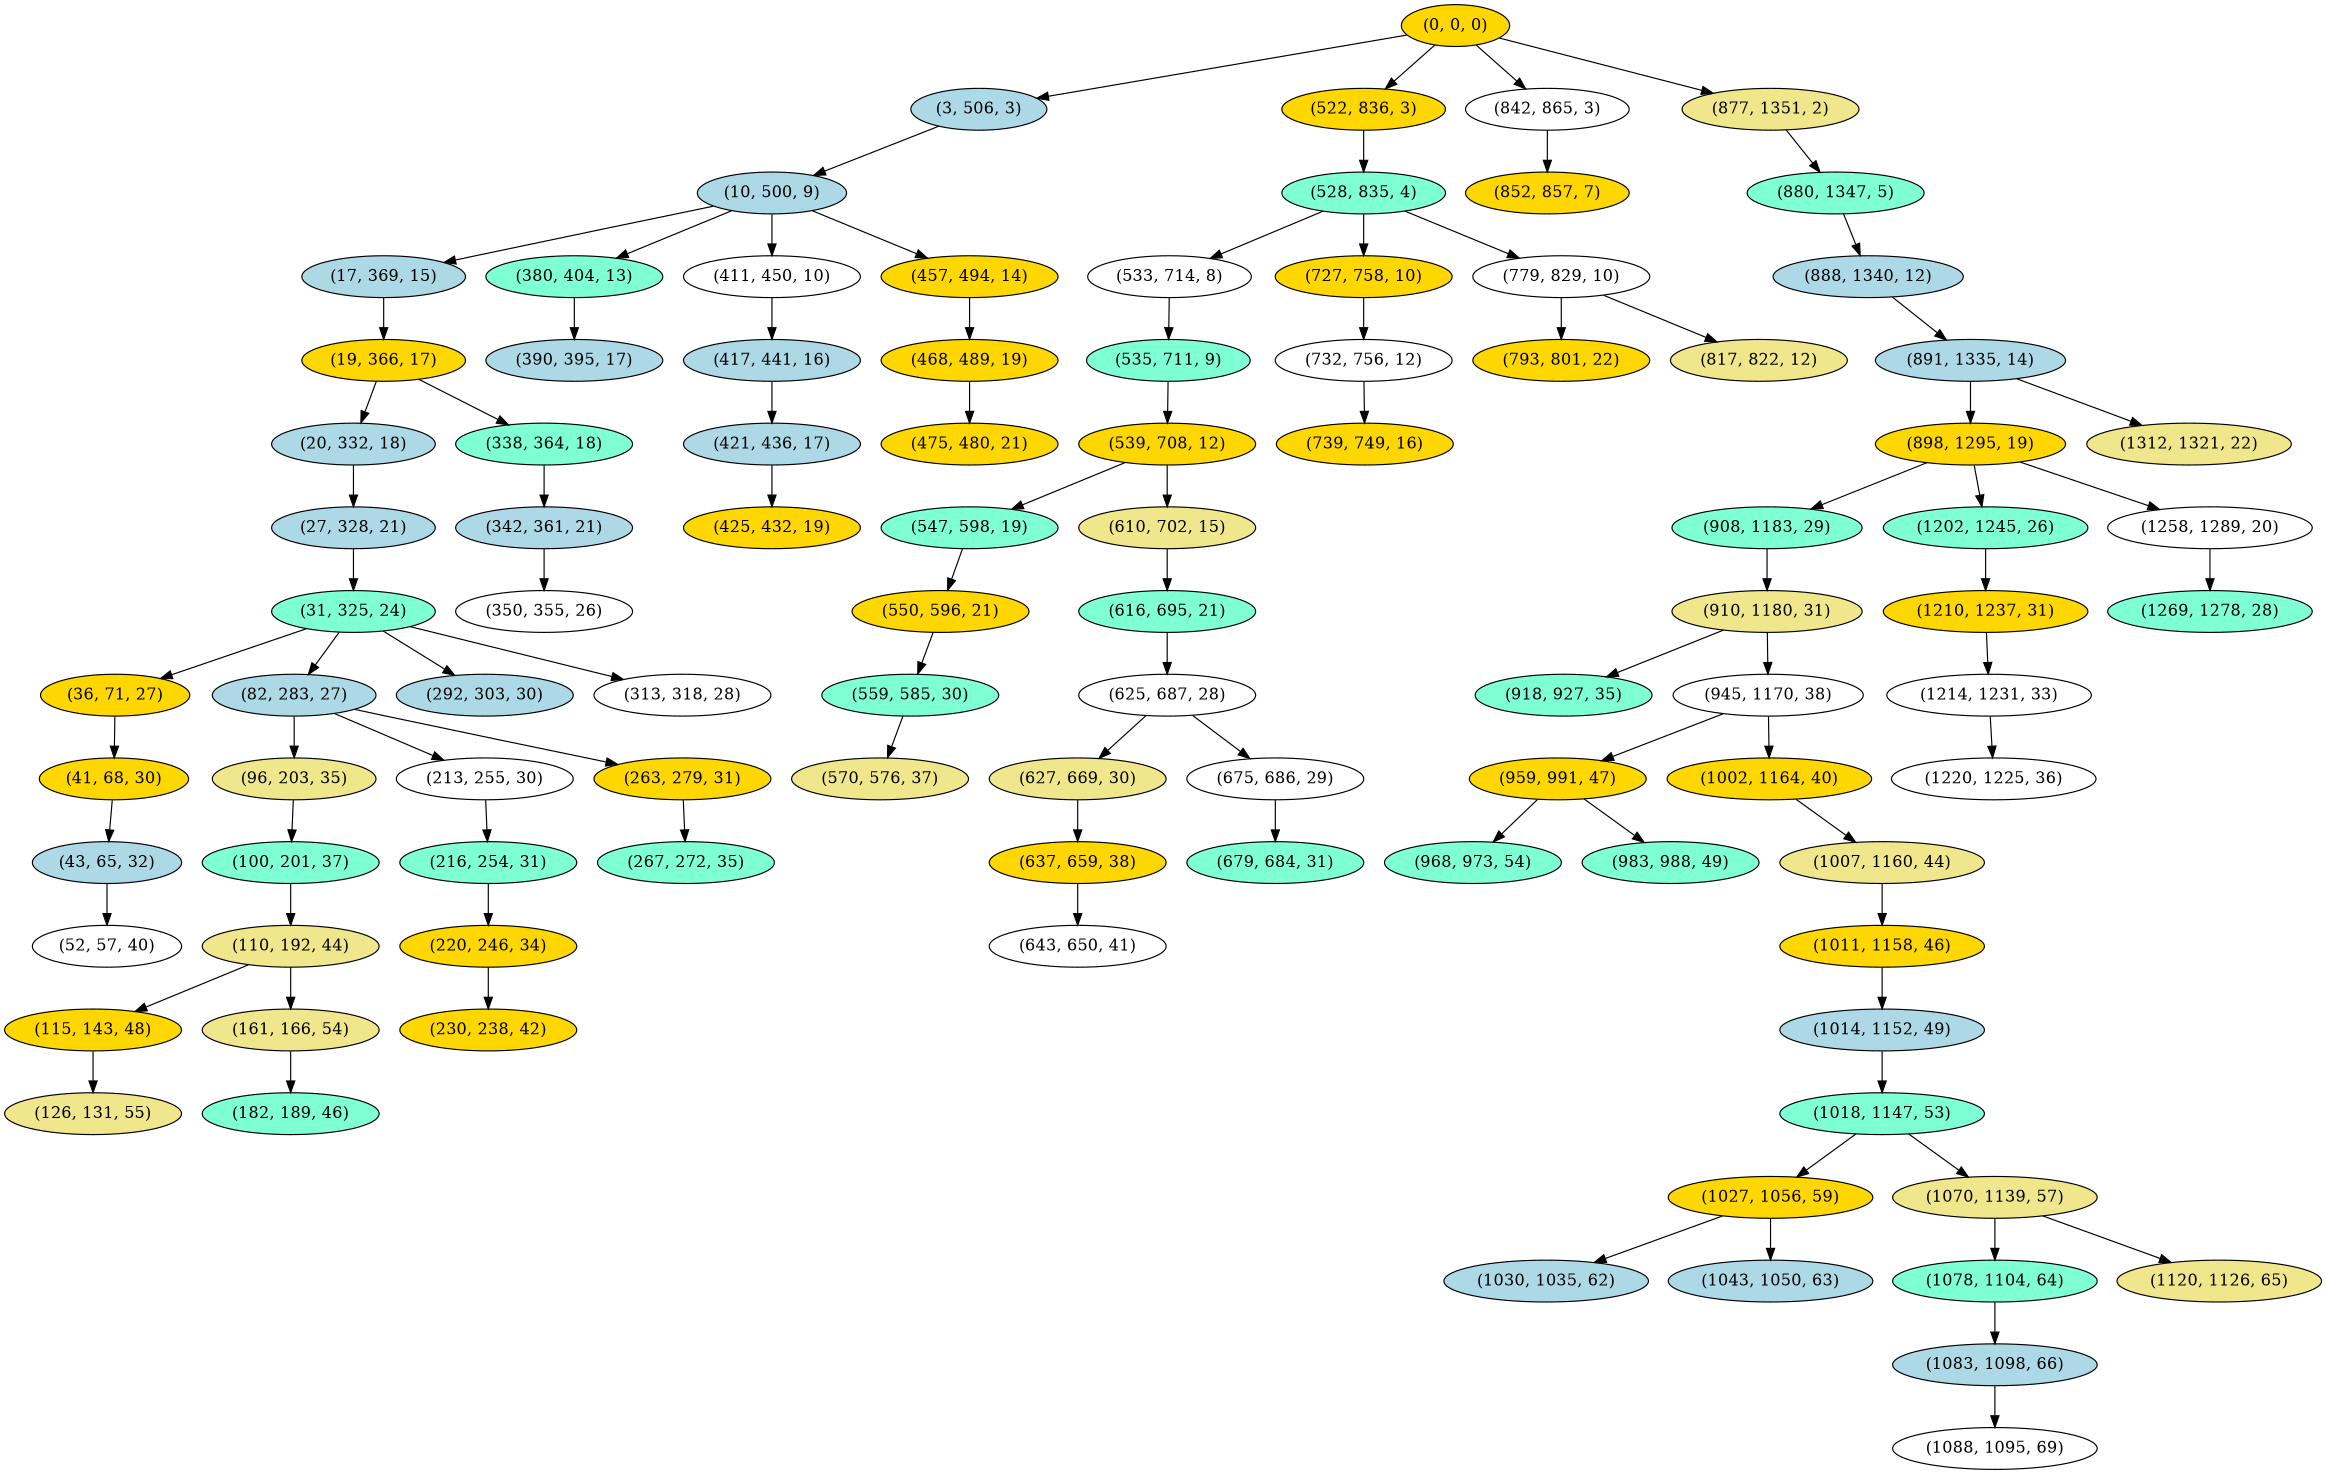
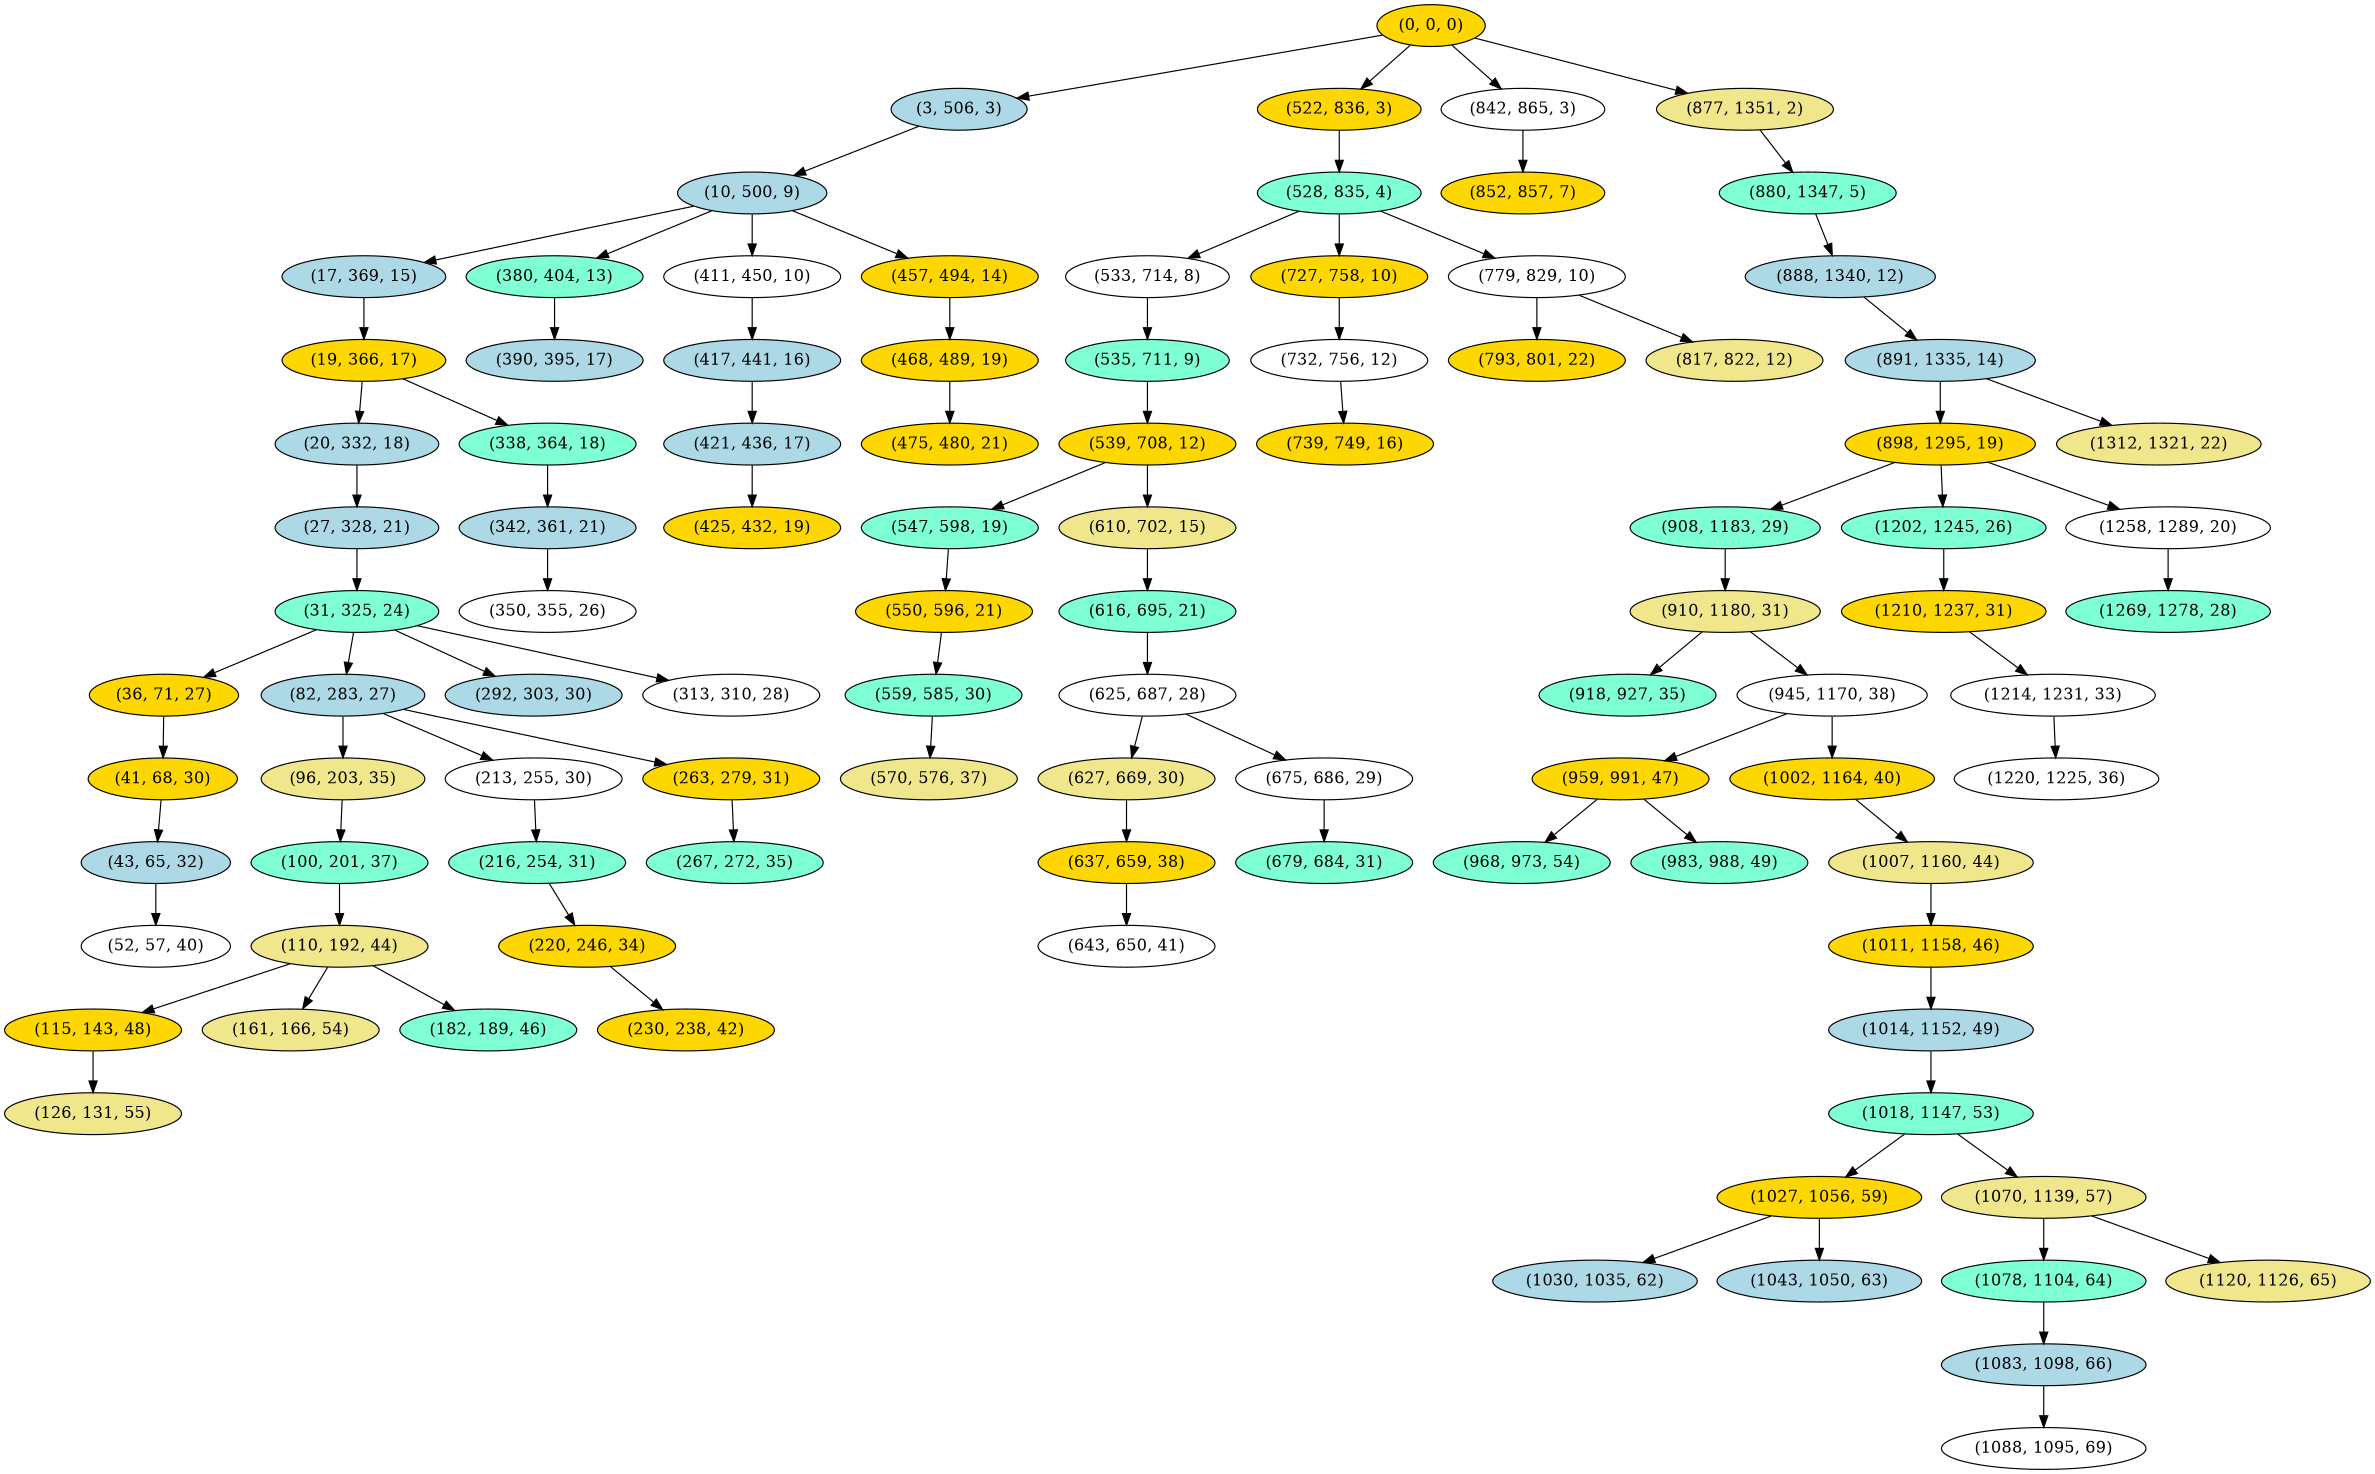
node "(313, 318, 28)": label "(313, 318, 28)" -> "(313, 310, 28)"
edge "(161, 166, 54)" -> "(182, 189, 46)": now "(110, 192, 44)" -> "(182, 189, 46)"
